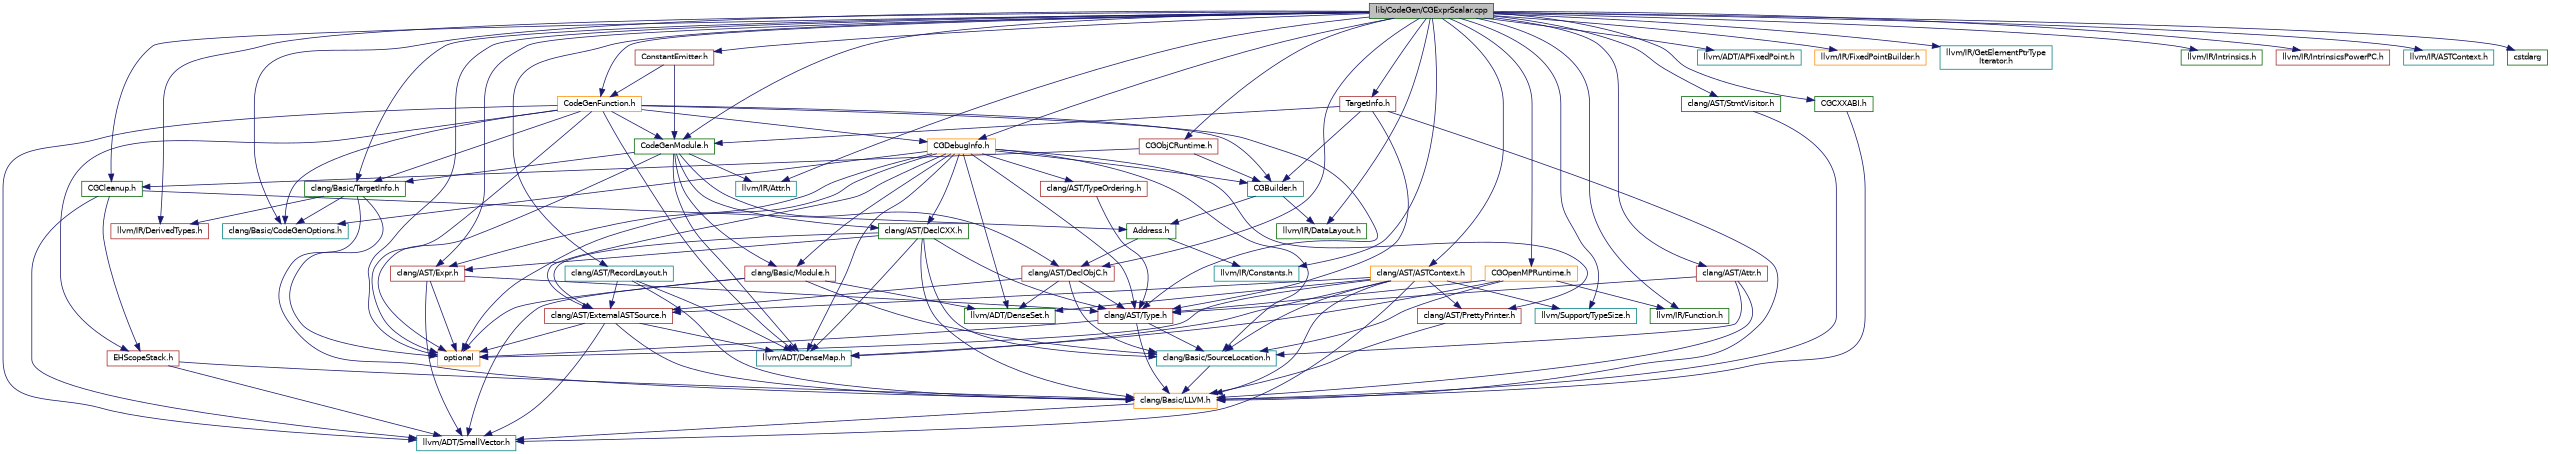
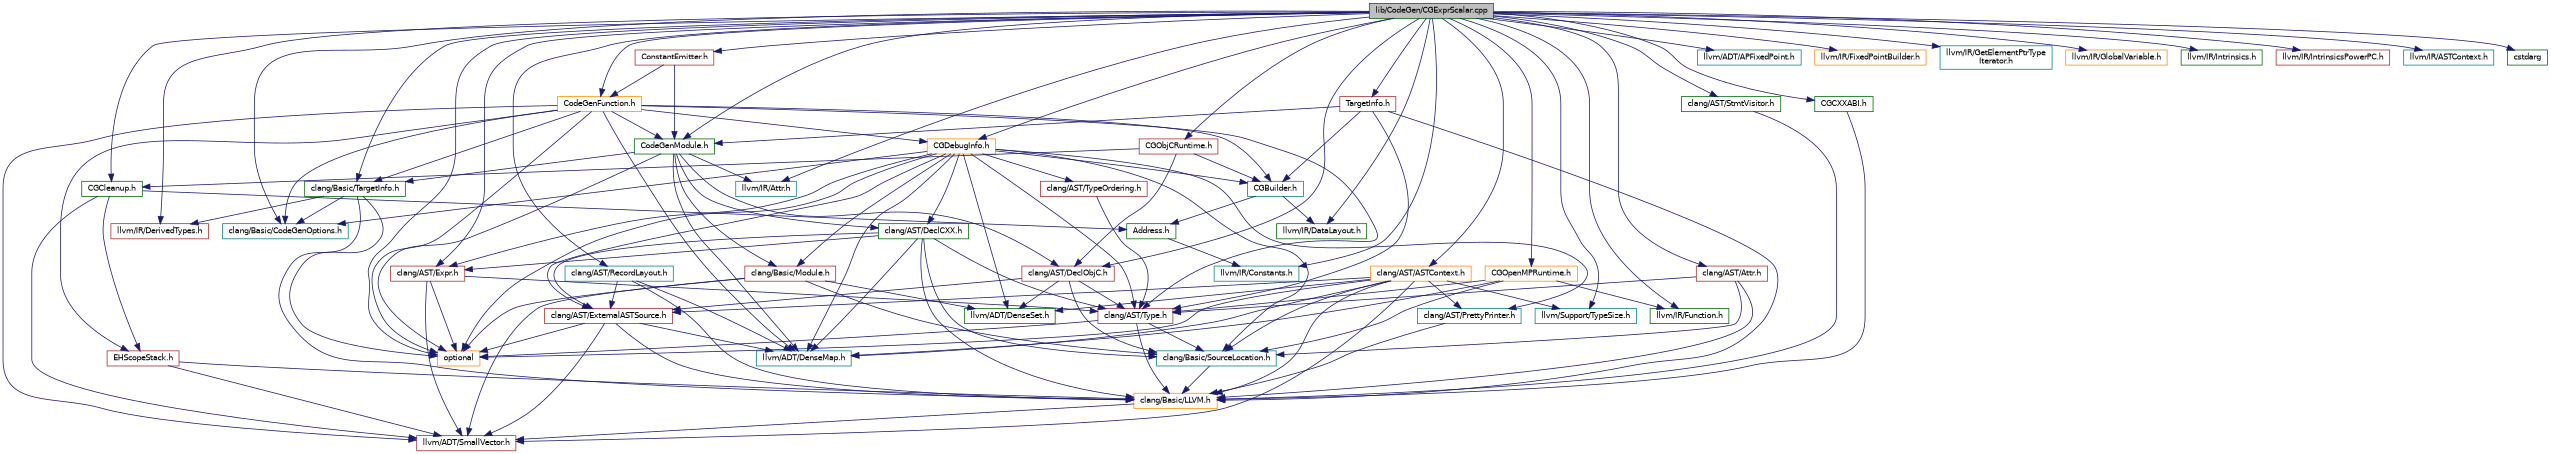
node "llvm/IR/GlobalVariable.h": added
edge "Address.h" -> "clang/AST/DeclObjC.h": now "CGObjCRuntime.h" -> "clang/AST/DeclObjC.h"
node "clang/AST/PrettyPrinter.h": color brown -> teal
node "llvm/ADT/SmallVector.h": color teal -> brown
